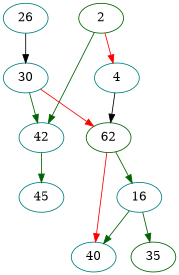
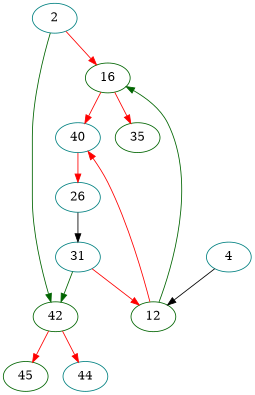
node "2": color darkgreen -> teal
edge "2" -> "4": now "2" -> "16"
node "30": label "30" -> "31"
node "42": color teal -> darkgreen
node "62": label "62" -> "12"
edge "42" -> "45": color darkgreen -> red
edge "40" -> "26": added
node "45": color teal -> darkgreen
node "16": color teal -> darkgreen
edge "16" -> "35": color darkgreen -> red
edge "16" -> "40": color darkgreen -> red
node "44": added
